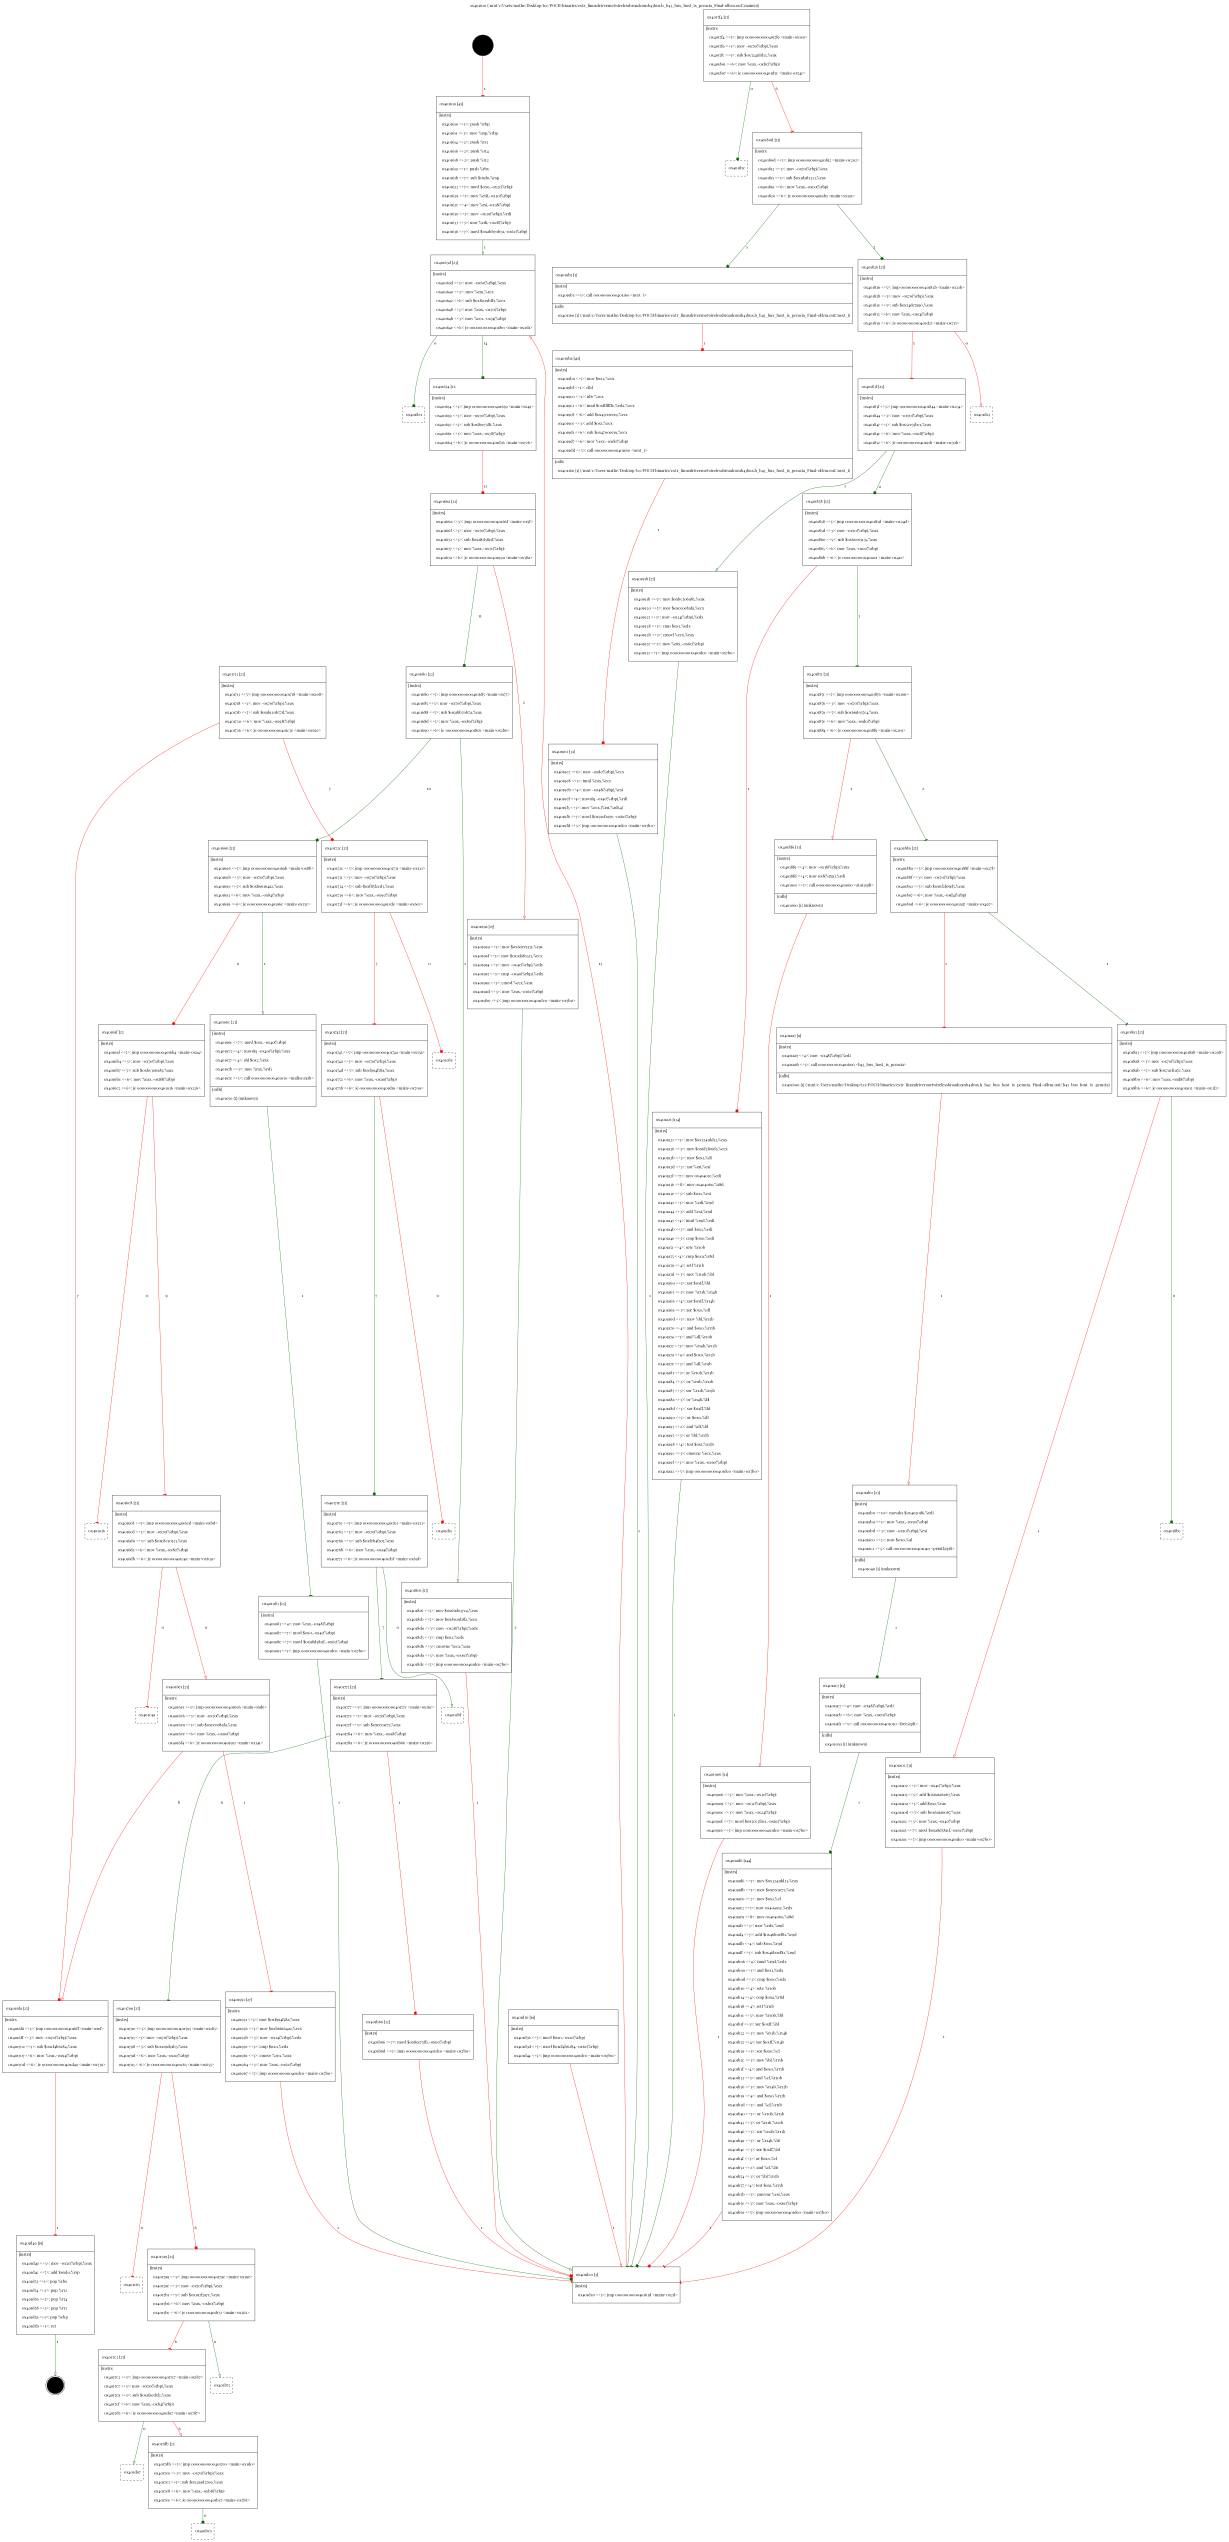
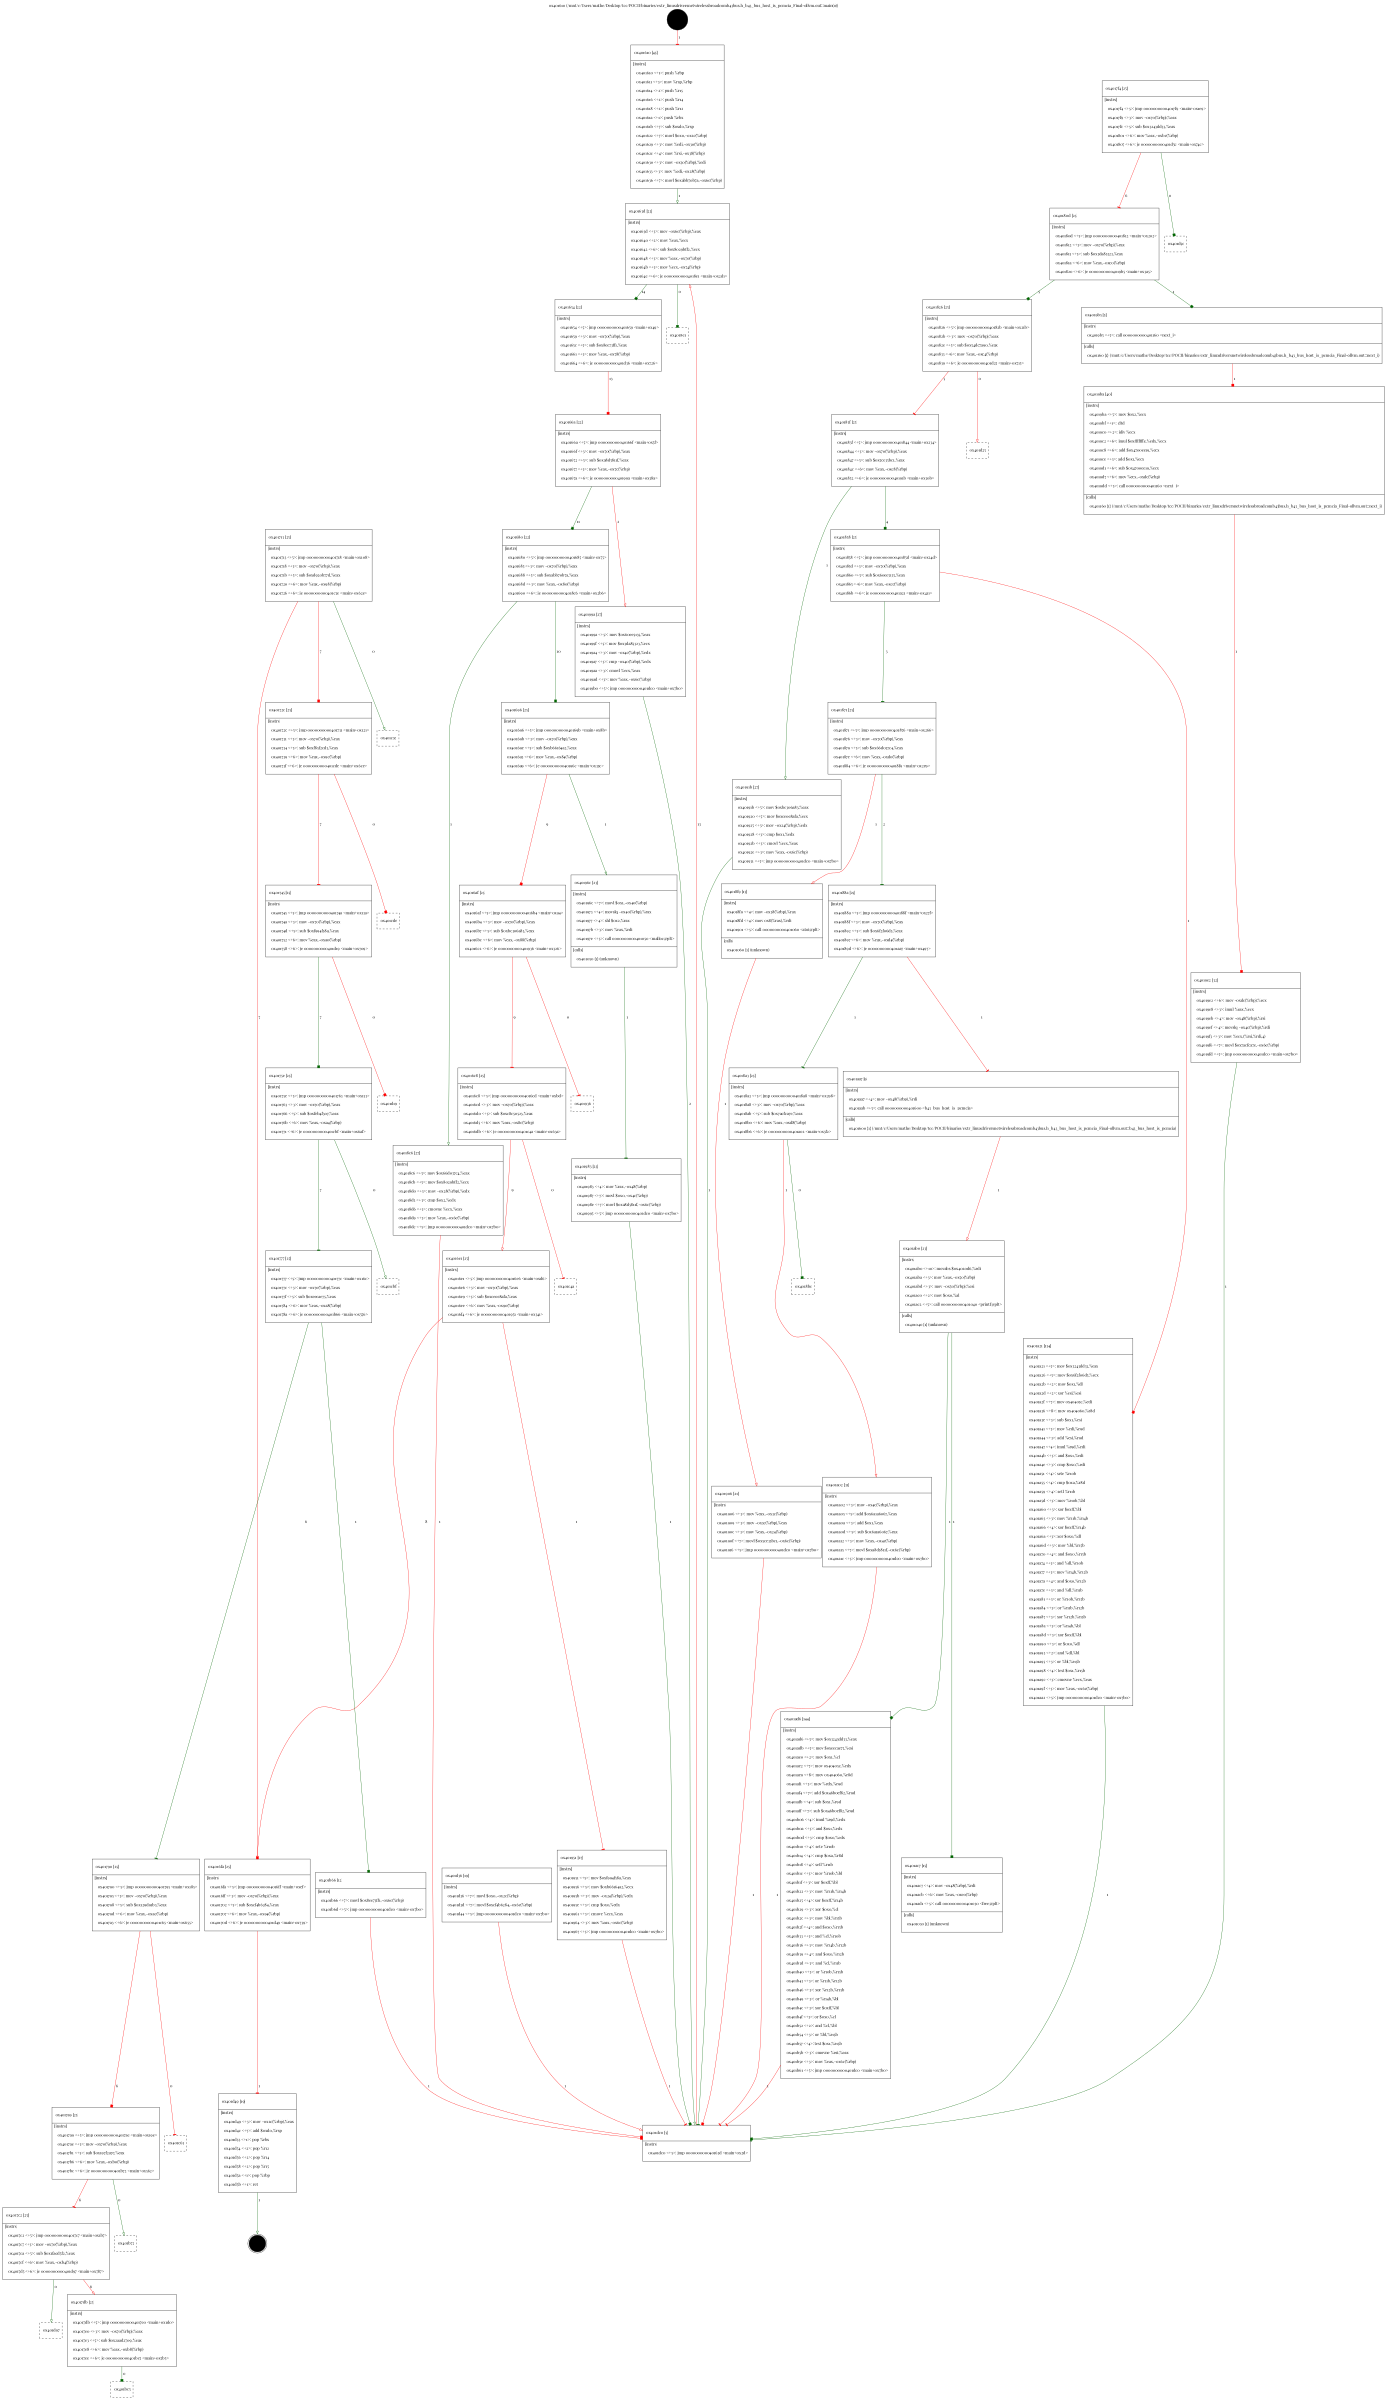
node "0x401c3e": added
edge "0x401ac7 [15]" -> "0x401ad6 [144]": now "0x401ab0 [23]" -> "0x401ad6 [144]"
edge "0x401777 [25]" -> "0x401b66 [12]": color red -> darkgreen
